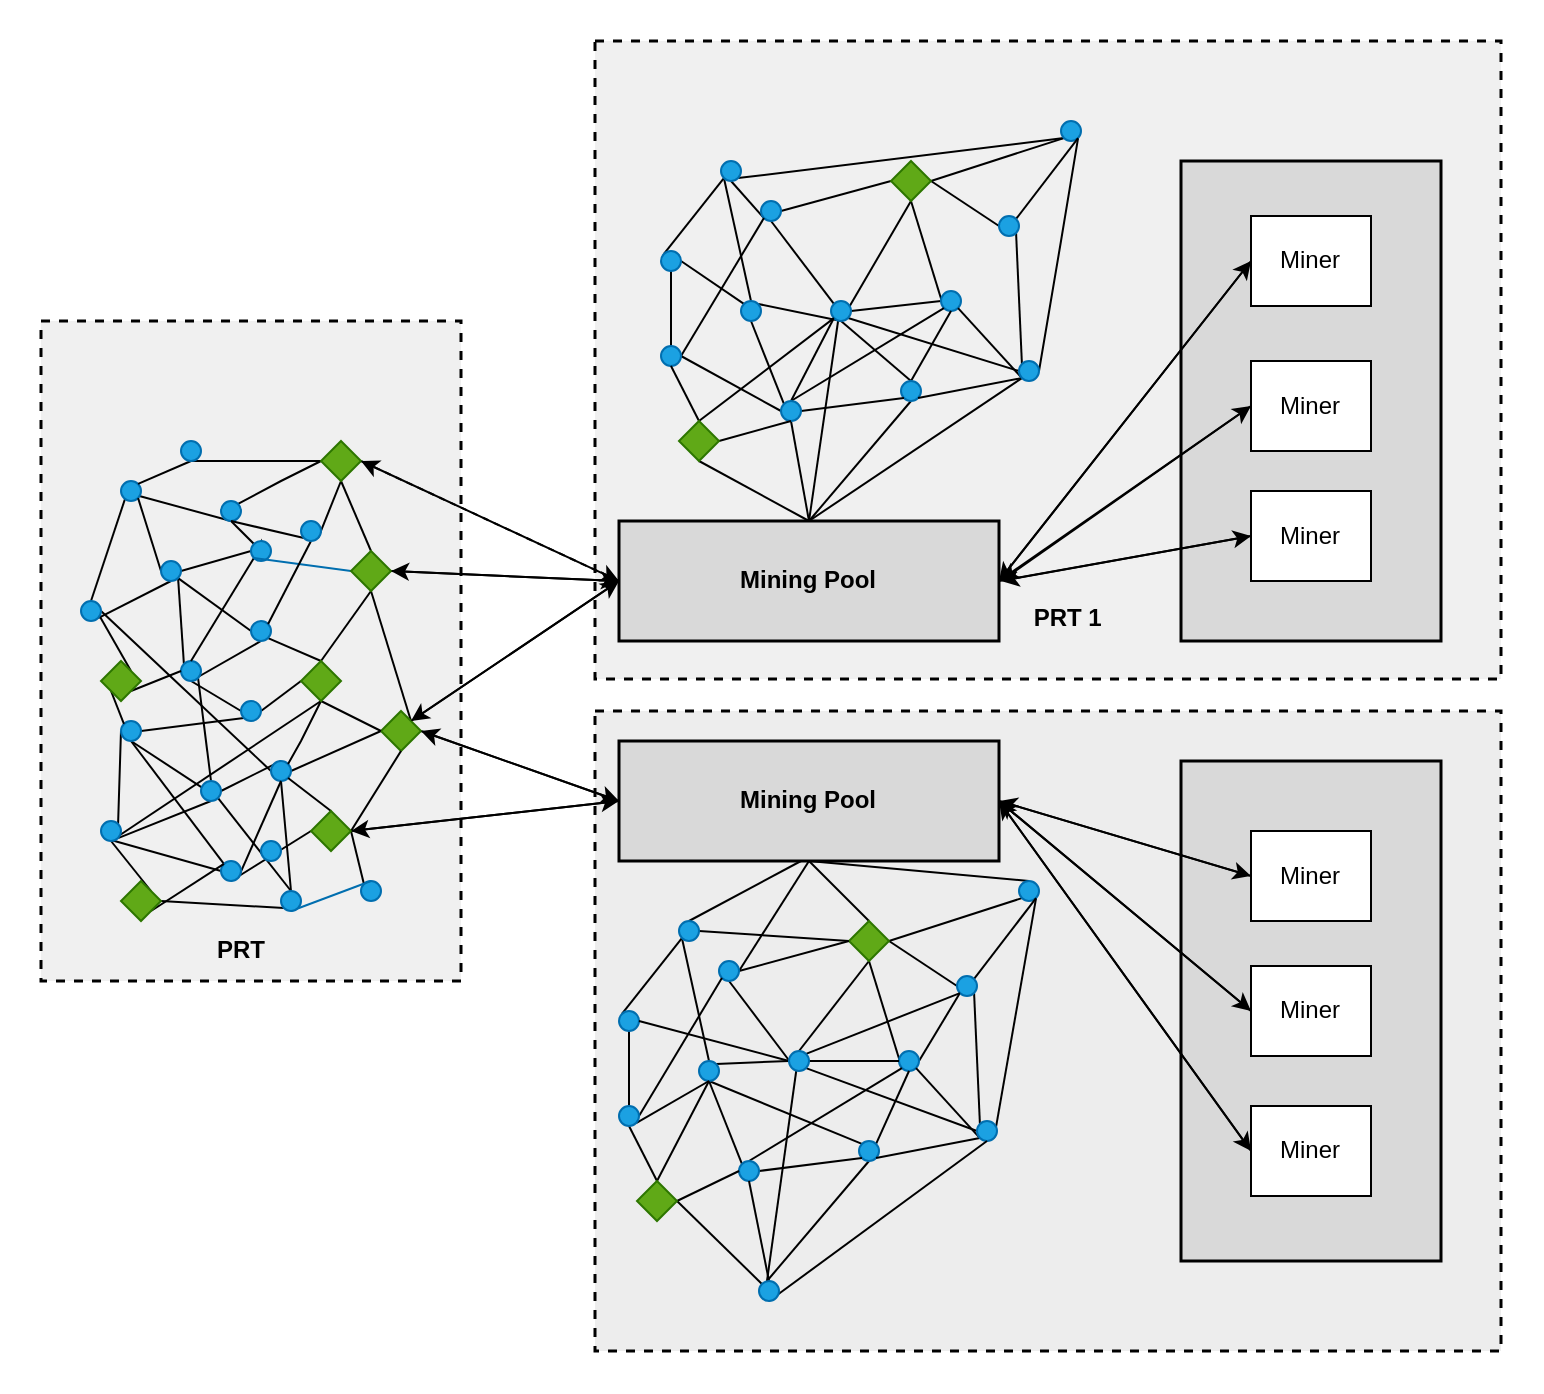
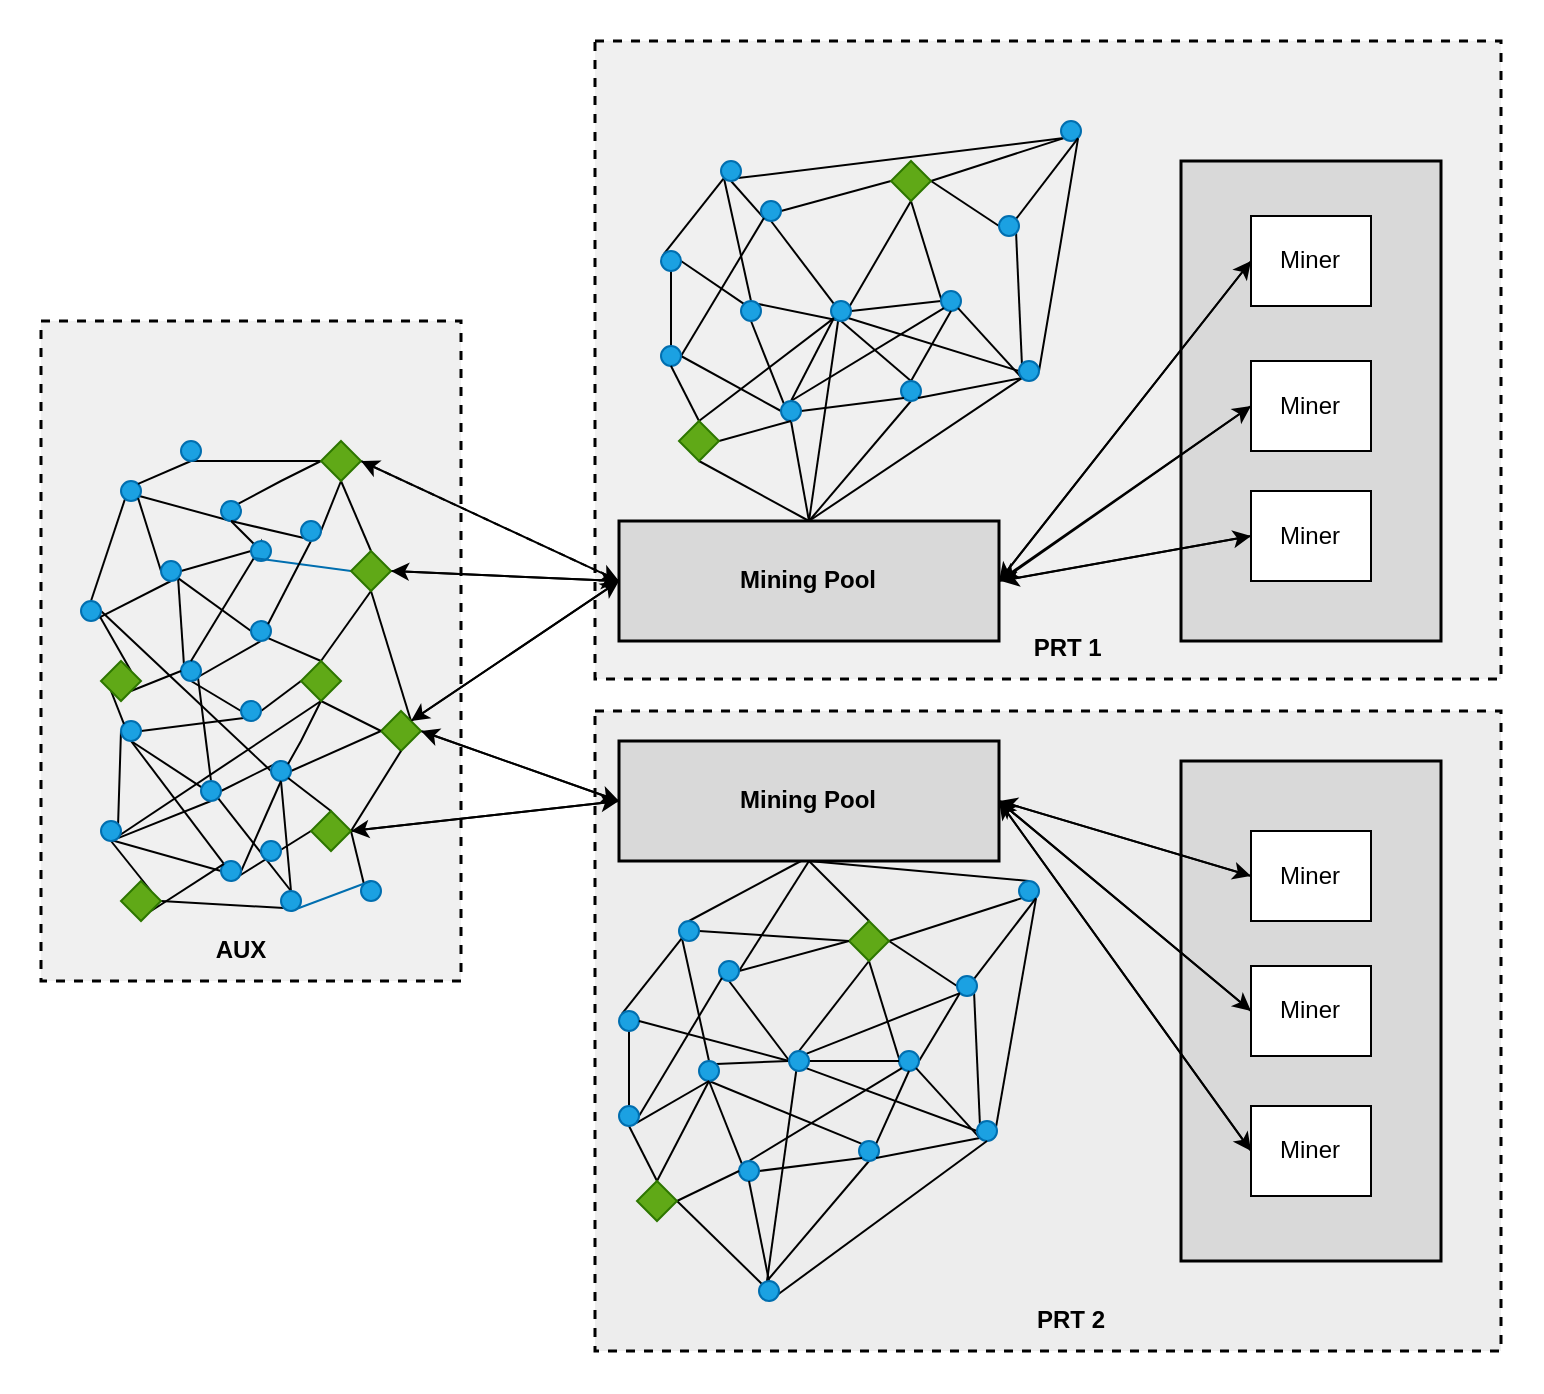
node "PRT 1": moved (1071, 619) -> (1071, 649)
node "PRT": label "PRT" -> "AUX"
node "PRT 2": added
